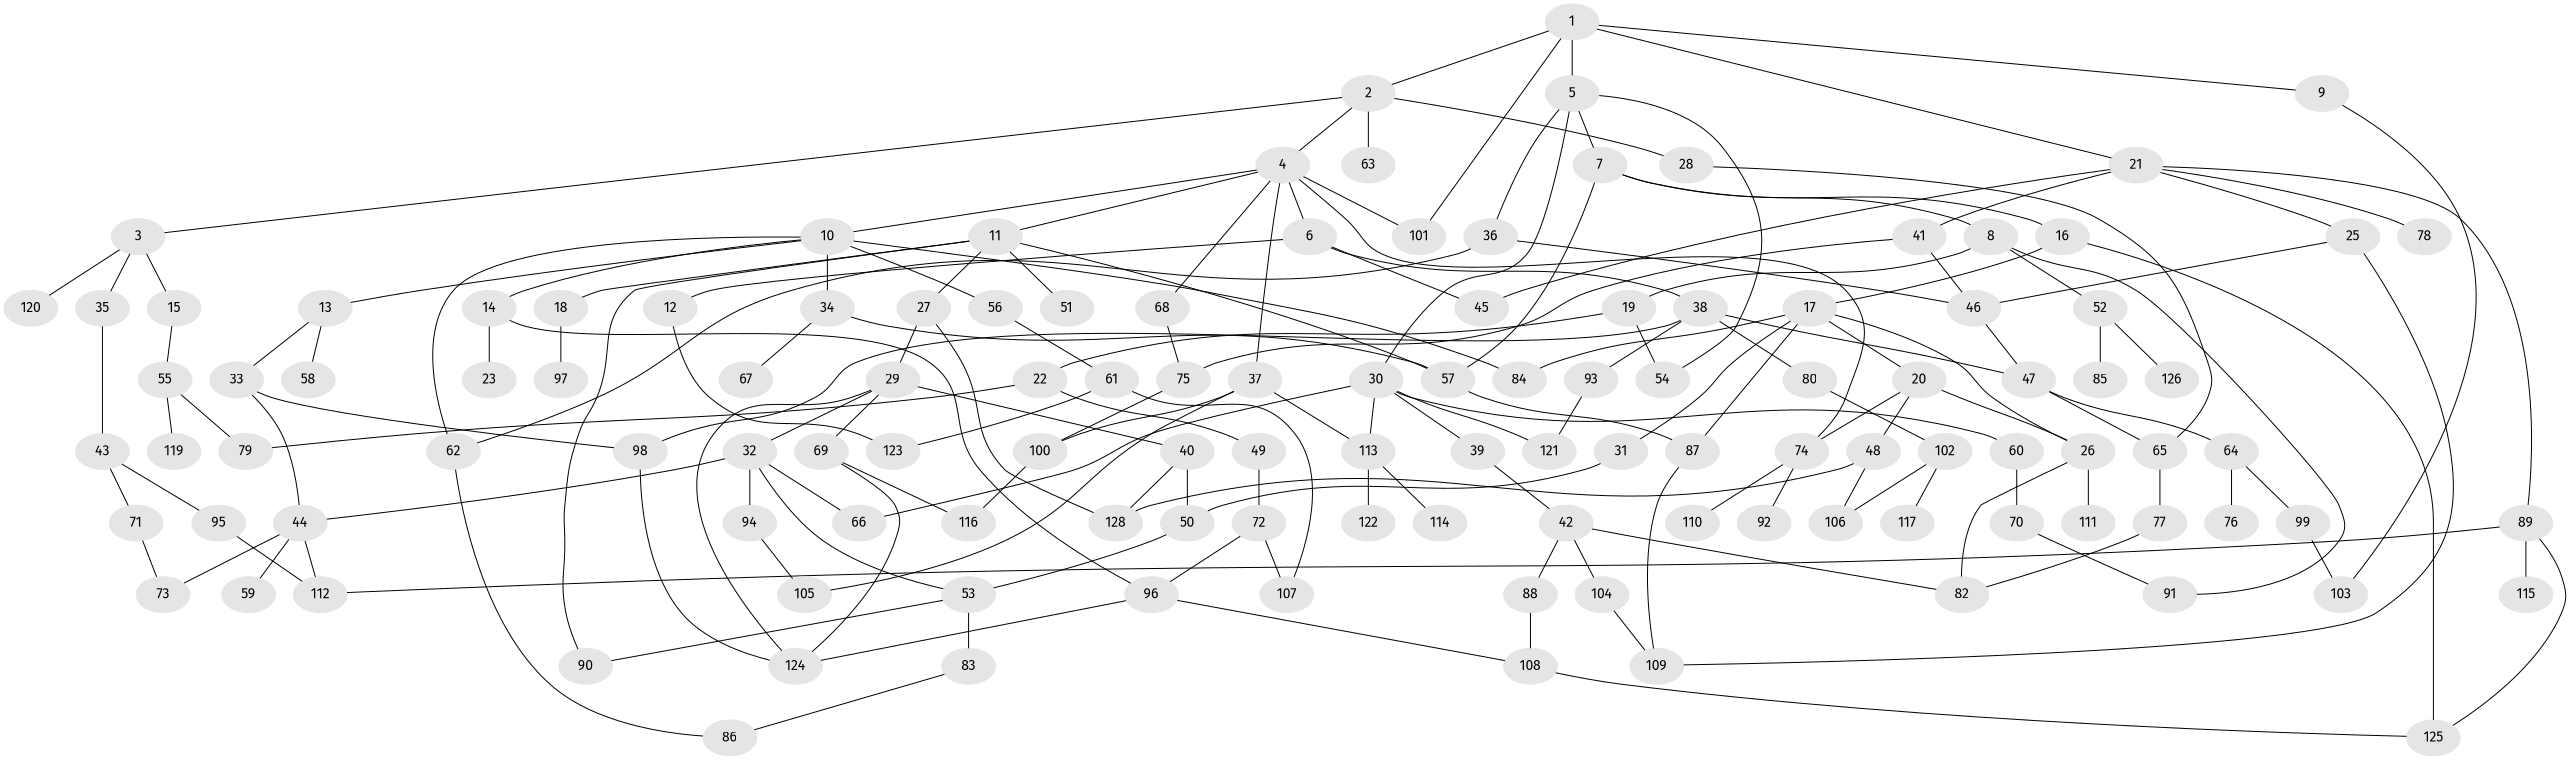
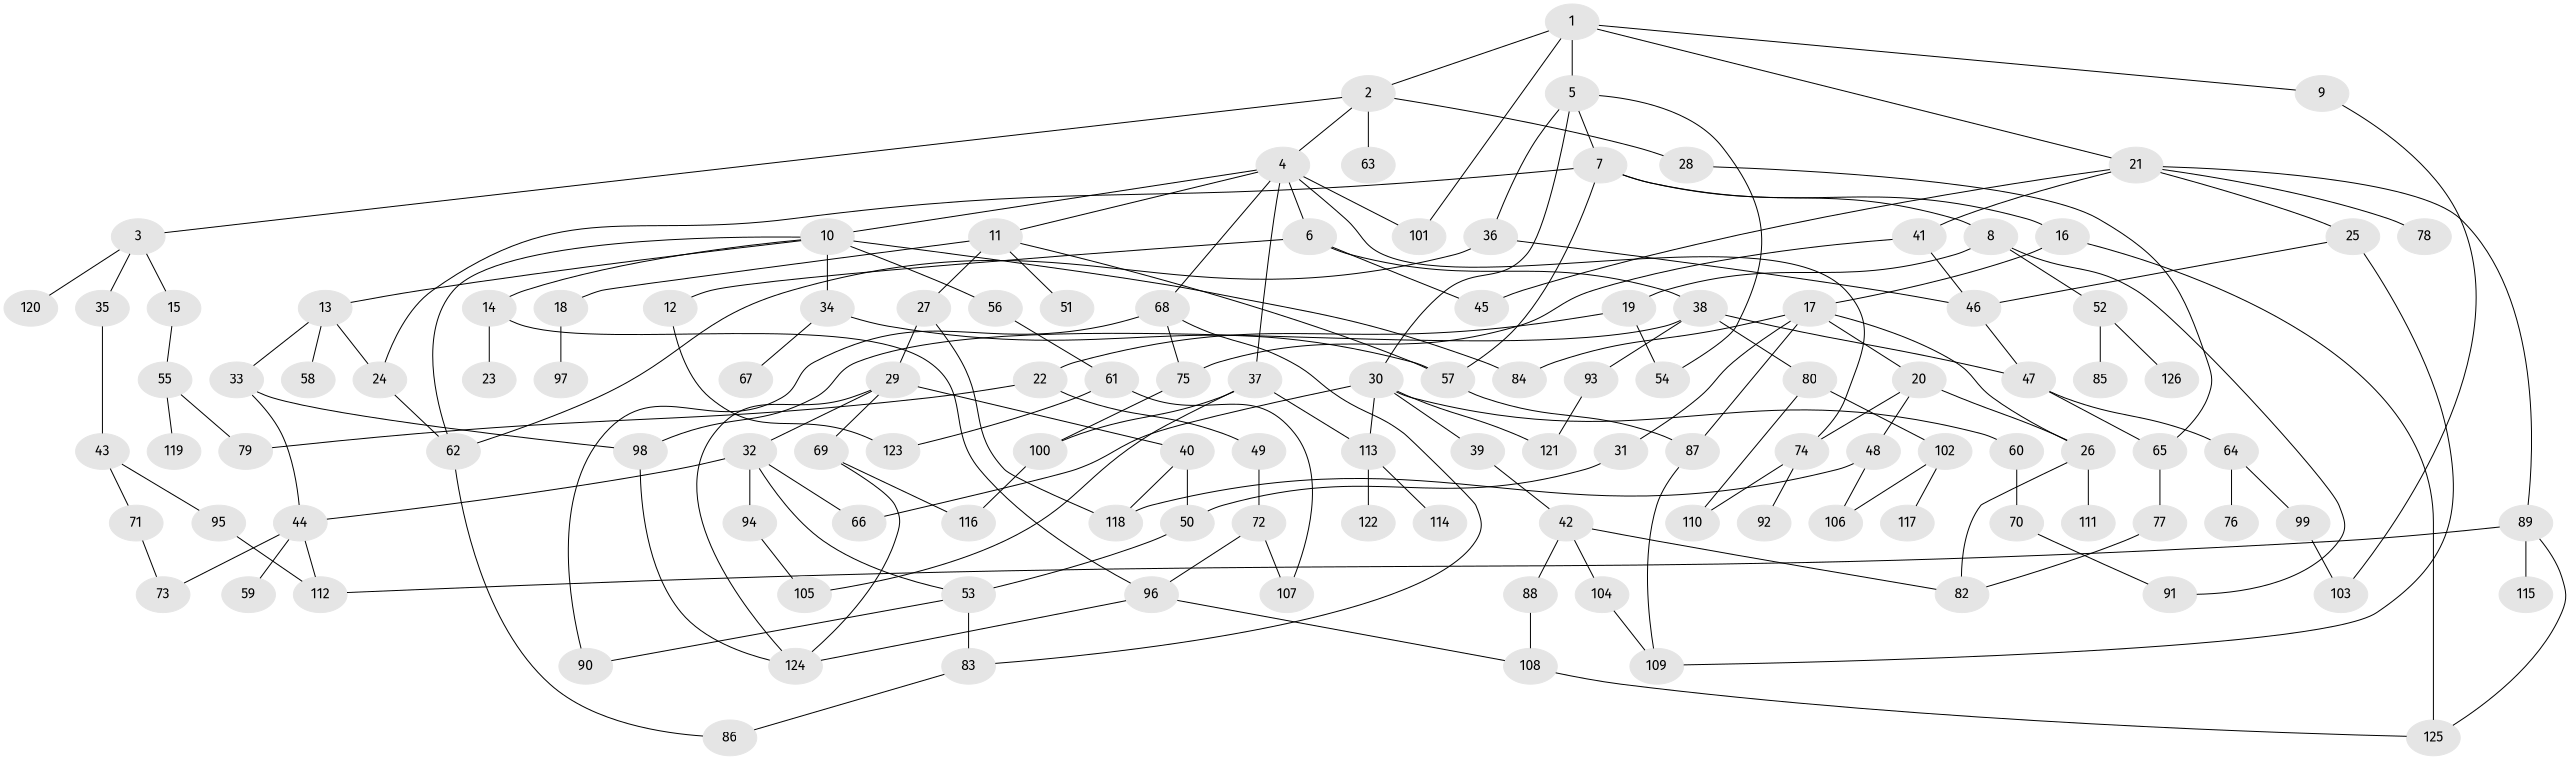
edge "11" -- "90": now "68" -- "90"
node "24": added
edge "80" -- "110": added
node "128": label "128" -> "118"
edge "68" -- "83": added
